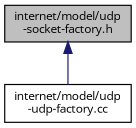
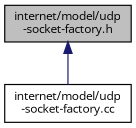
node "internet/model/udp -udp-factory.cc": label "internet/model/udp -udp-factory.cc" -> "internet/model/udp -socket-factory.cc"
